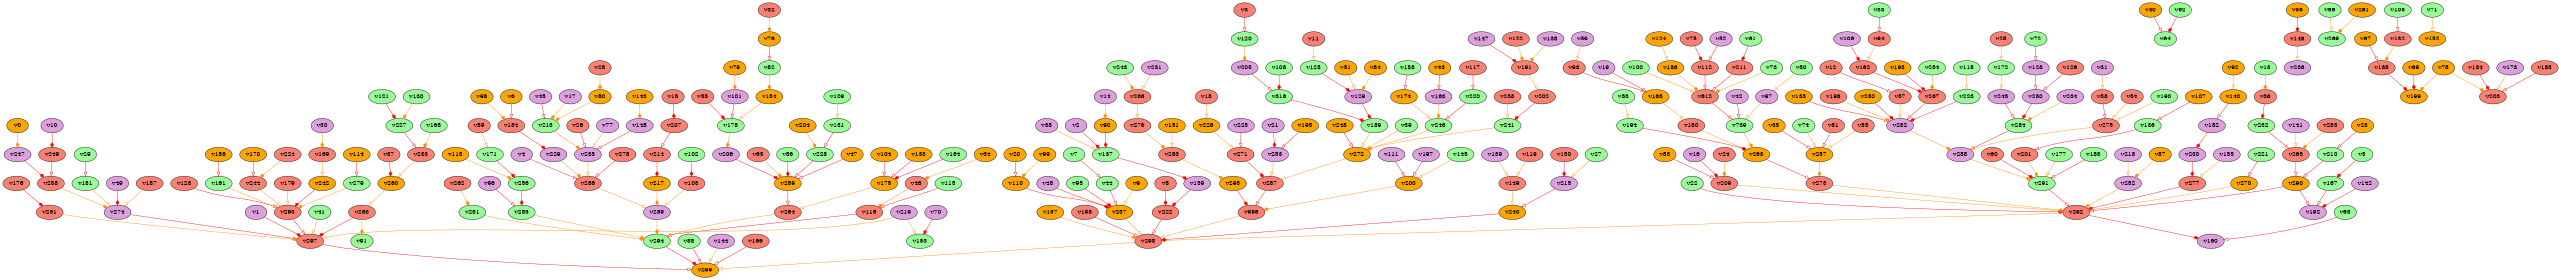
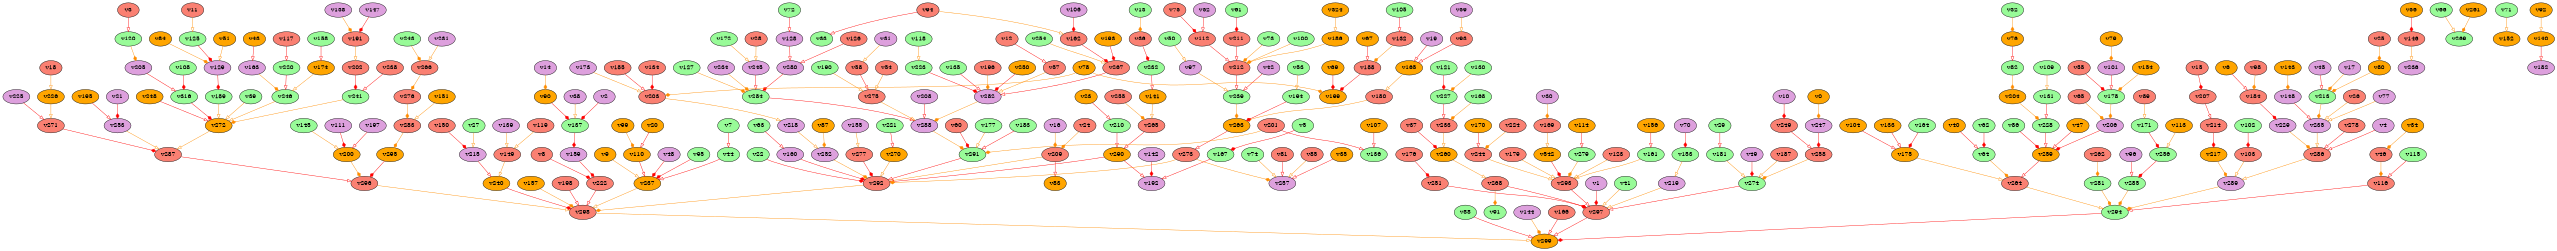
node "v32": fillcolor salmon -> palegreen
edge "v33" -> "v94": reversed
node "v122": removed
node "v124": label "v124" -> "v324"
edge "v28" -> "v172": now "v28" -> "v245"
node "v127": added
edge "v82" -> "v154": now "v82" -> "v204"
edge "v254" -> "v267": arrowhead diamond -> onormal
node "v98": fillcolor orange -> salmon
node "v208": added
node "v612": label "v612" -> "v212"
node "v135": fillcolor orange -> palegreen
edge "v203" -> "v218": added
edge "v266" -> "v276": arrowhead onormal -> diamond
edge "v316" -> "v189": now "v316" -> "v272"
edge "v238" -> "v241": color darkorange -> red
edge "v154" -> "v178": arrowhead onormal -> diamond
node "v739": label "v739" -> "v239"
node "v141": fillcolor plum -> orange
edge "v26" -> "v235": color red -> darkorange
edge "v136" -> "v201": reversed
edge "v232" -> "v265": now "v232" -> "v141"
node "v257": fillcolor orange -> plum
node "v230": removed
edge "v65" -> "v259": now "v65" -> "v206"
edge "v111" -> "v200": arrowhead onormal -> diamond
edge "v16" -> "v209": color red -> darkorange
edge "v257" -> "v273": reversed
edge "v64" -> "v264": added
edge "v113" -> "v256": arrowhead diamond -> onormal
edge "v83" -> "v209": reversed
node "v242": label "v242" -> "v542"
edge "v123" -> "v293": color red -> darkorange
node "v274": fillcolor plum -> palegreen
node "v996": label "v996" -> "v296"
edge "v219" -> "v153": reversed
edge "v292" -> "v160": reversed
edge "v251" -> "v297": color darkorange -> red
edge "v144" -> "v299": arrowhead onormal -> diamond
